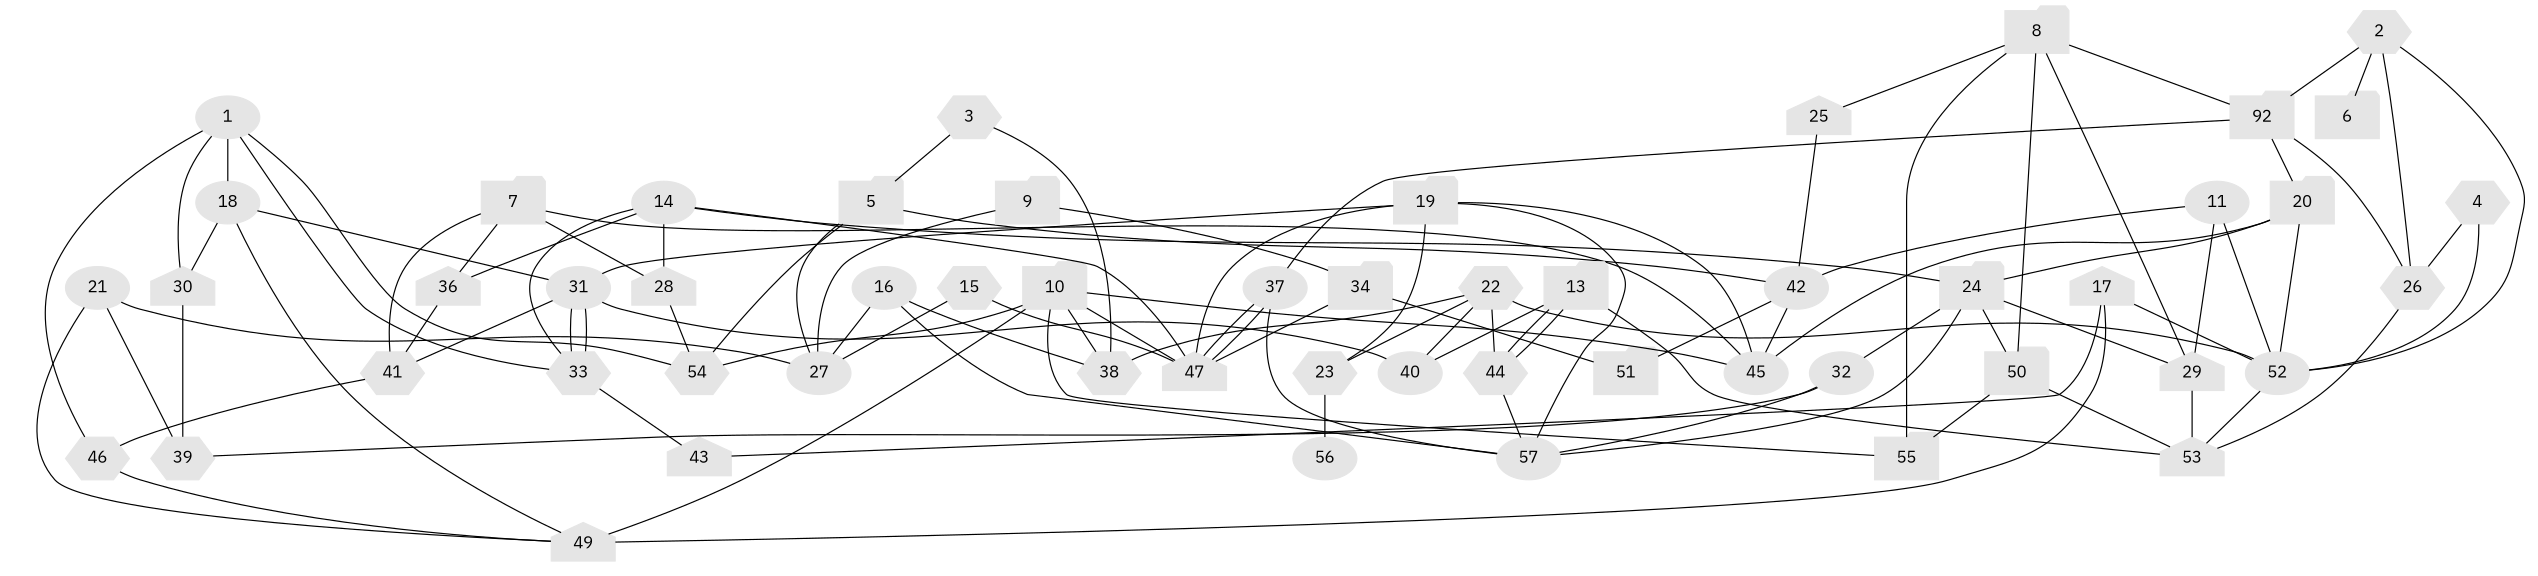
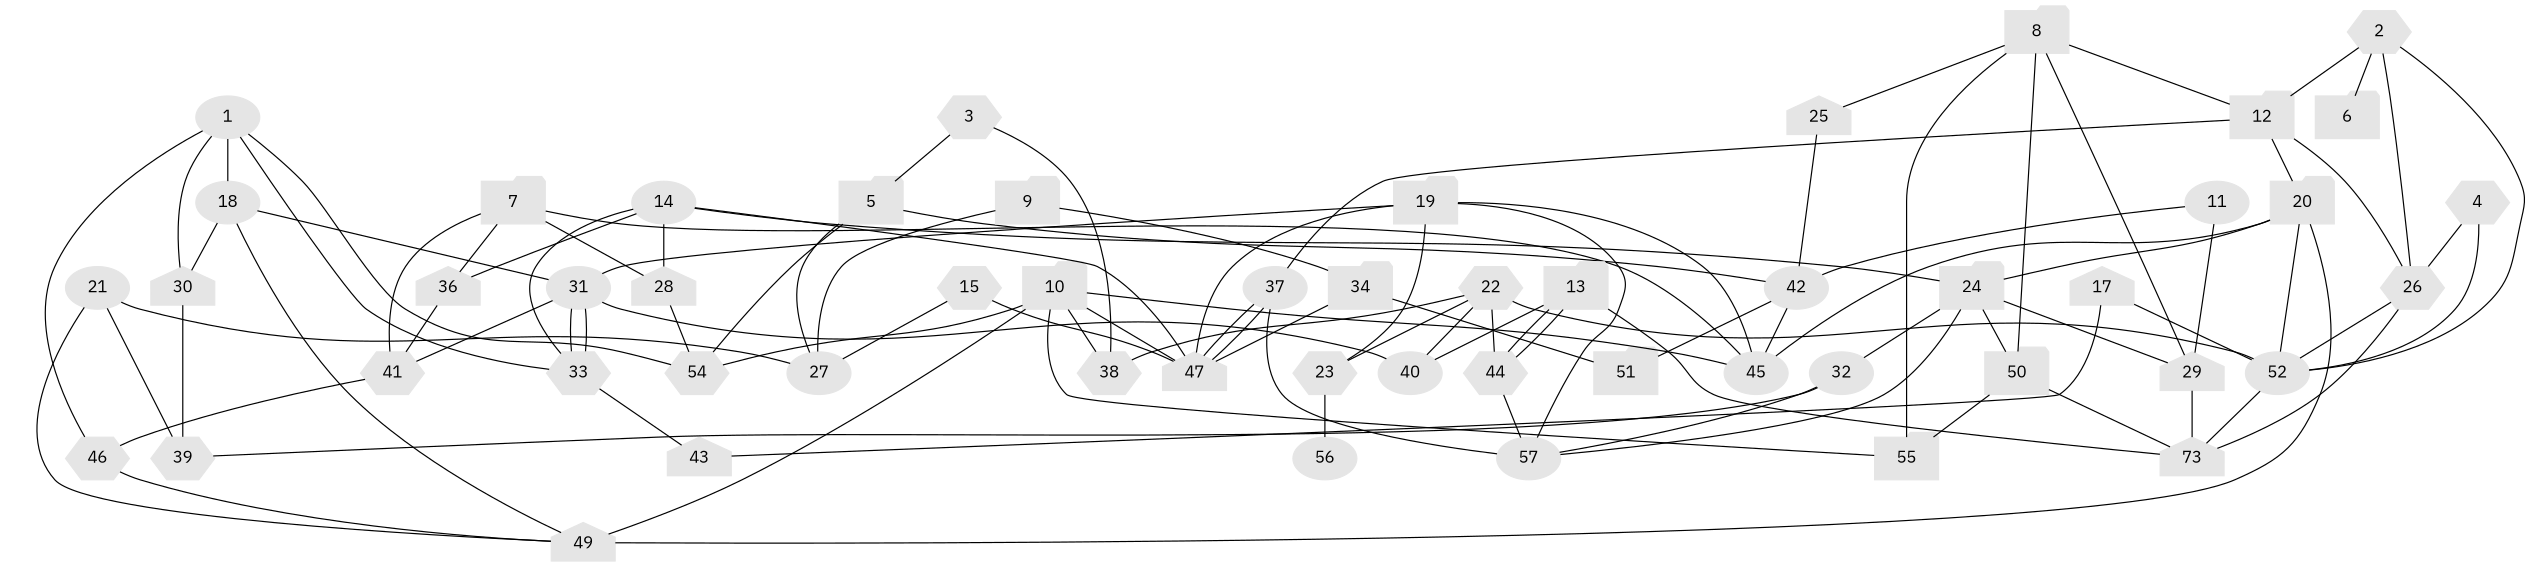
node "92": label "92" -> "12"
node "16": removed
edge "11" -- "52": now "26" -- "52"
node "53": label "53" -> "73"
edge "17" -- "49": now "20" -- "49"
